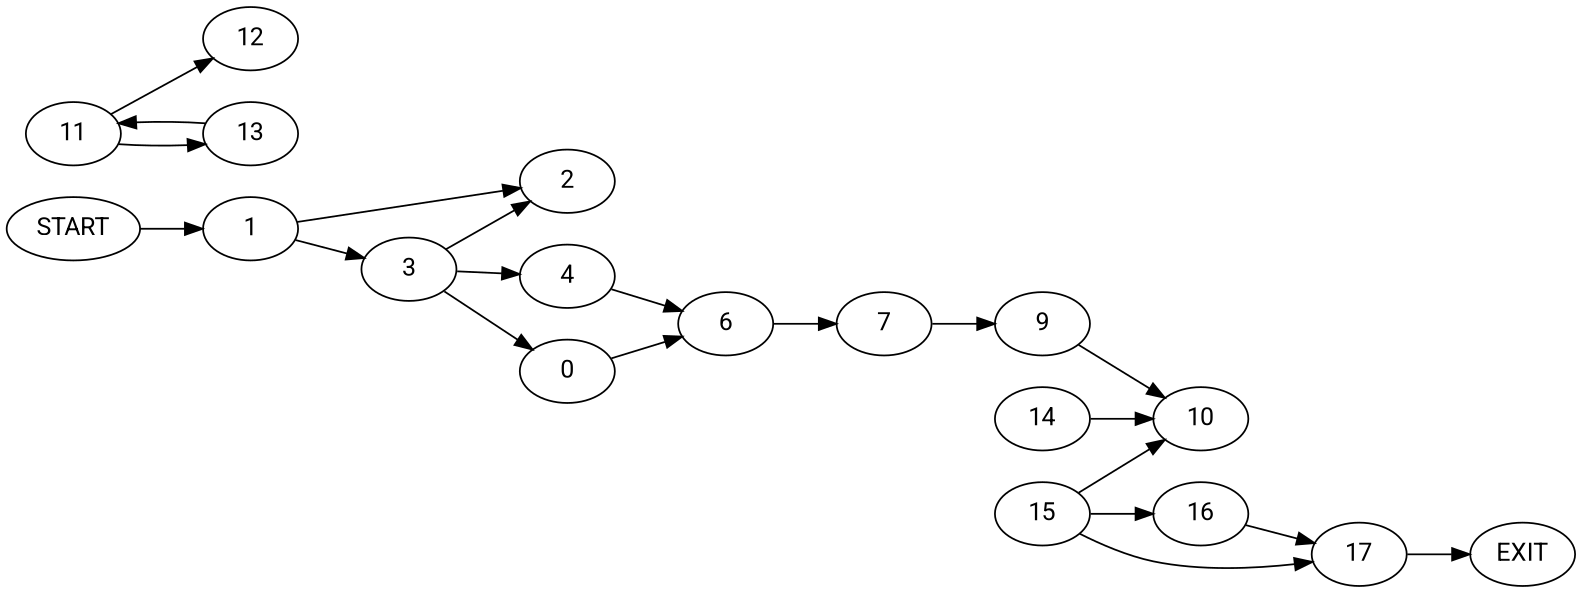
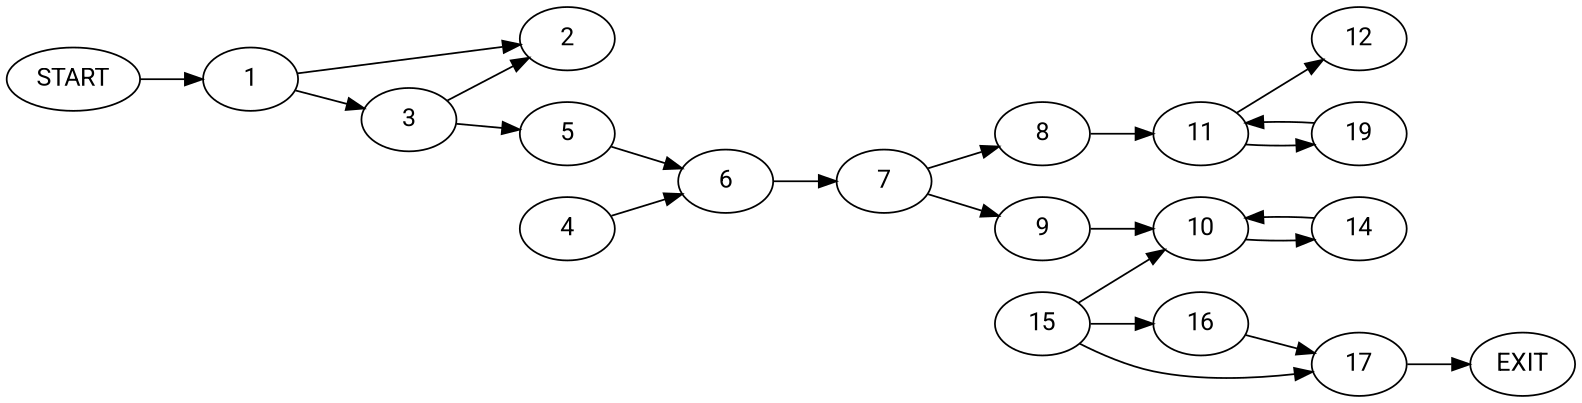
node "13": label "13" -> "19"
node "8": added
edge "10" -> "14": added
edge "3" -> "4": removed
node "0": label "0" -> "5"
